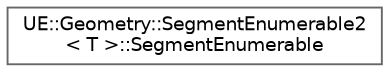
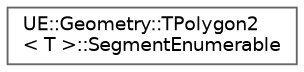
node "UE::Geometry::SegmentEnumerable2 < T >::SegmentEnumerable": label "UE::Geometry::SegmentEnumerable2 < T >::SegmentEnumerable" -> "UE::Geometry::TPolygon2 < T >::SegmentEnumerable"
